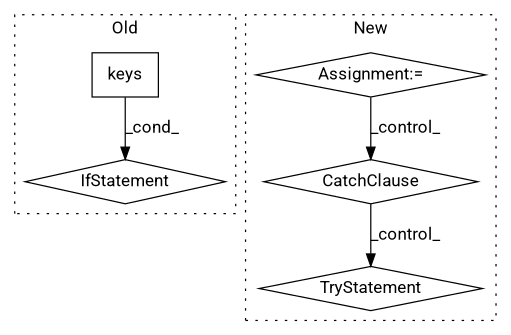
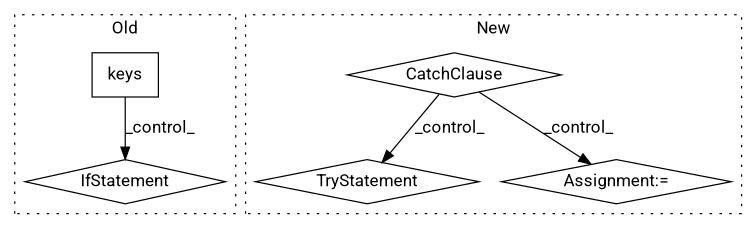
edge "Assignment:=" -> "CatchClause": reversed
edge "keys" -> "IfStatement": label "_cond_" -> "_control_"
